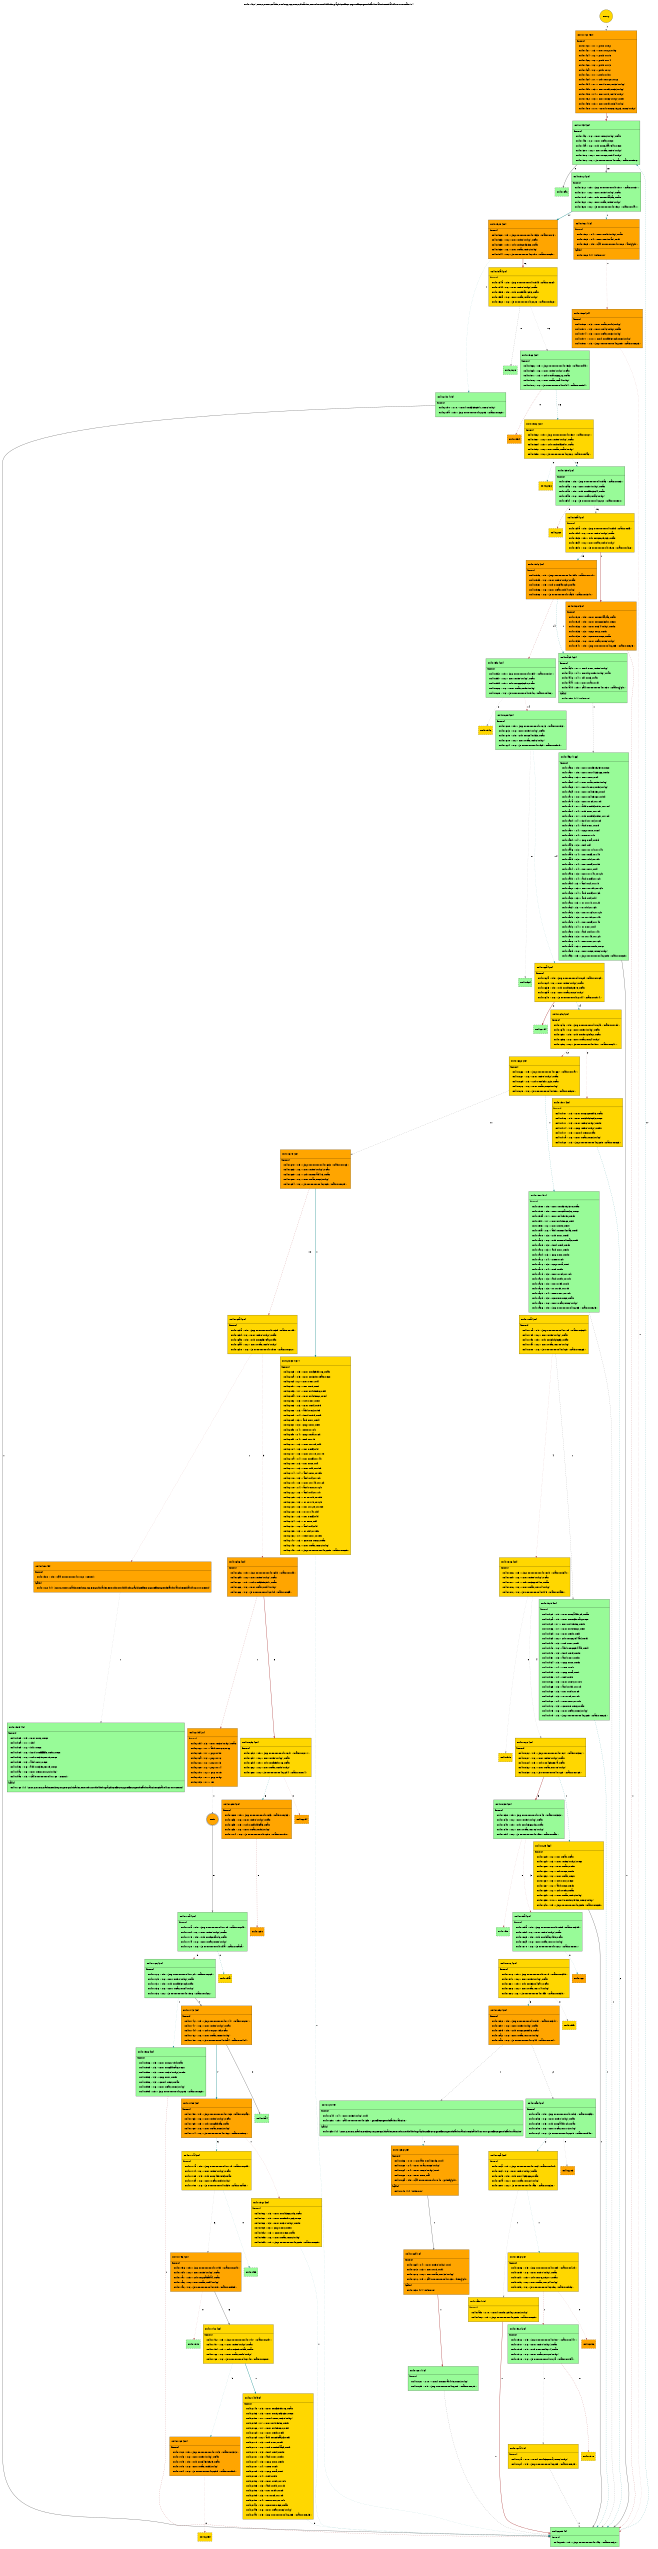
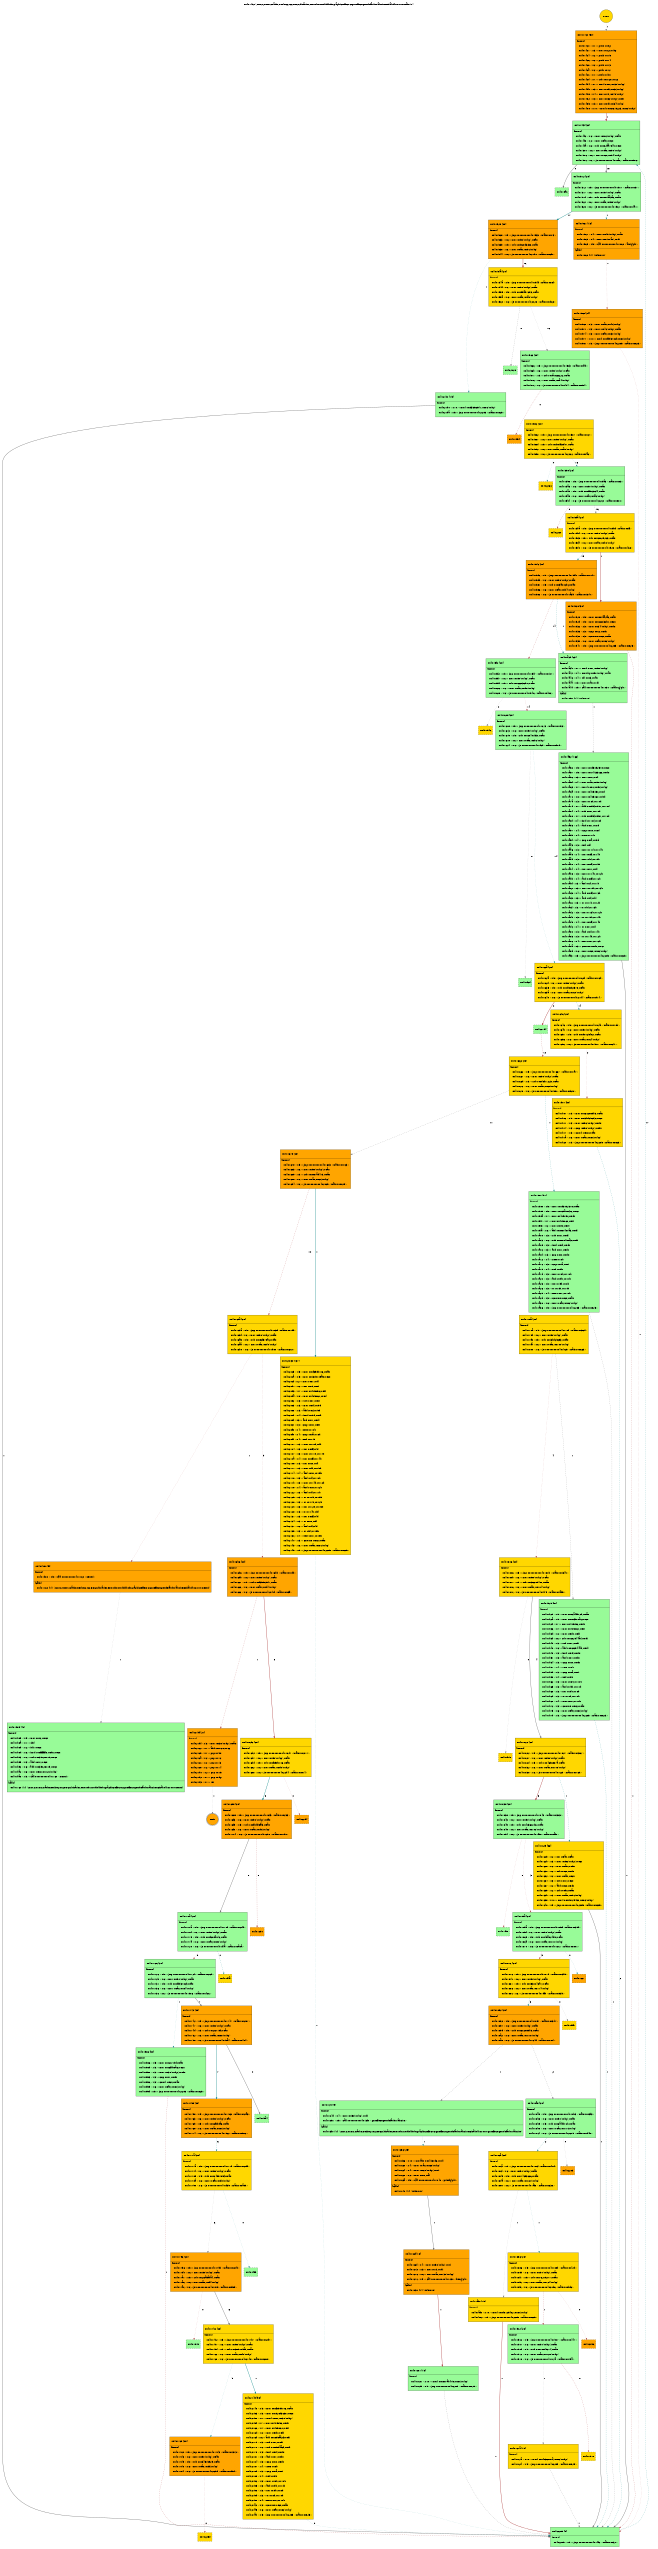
node "Entry": label "Entry" -> "Users"
edge "0x401566 [28]" -> "0x401582 [28]": removed, label "16"
edge "0x401646 [28]" -> "0x401662 [28]": now "0x4021d4" -> "0x401662 [28]"
edge "0x401806 [28]" -> "0x401822 [28]": style dotted -> bold
edge "0x4016d2 [28]" -> "0x4016ee [28]": style dashed -> bold
edge "Exit" -> "0x40170a [28]": now "0x4016ee [28]" -> "0x40170a [28]"
edge "0x40185a [28]" -> "0x401876 [28]": added, label "3"
node "0x4019c2 [30]": removed
